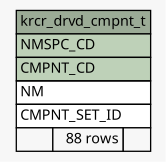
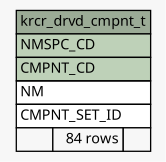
node "krcr_drvd_cmpnt_t": text "88 rows" -> "84 rows"
